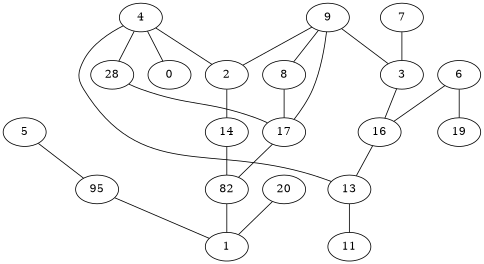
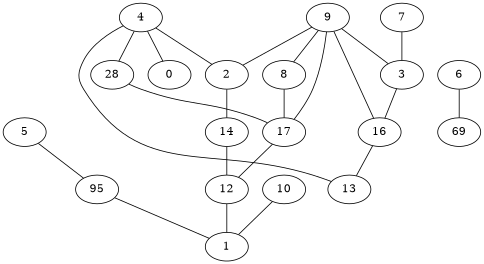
edge "6" -- "16": now "9" -- "16"
node "19": label "19" -> "69"
node "82": label "82" -> "12"
node "20": label "20" -> "10"
node "11": removed
